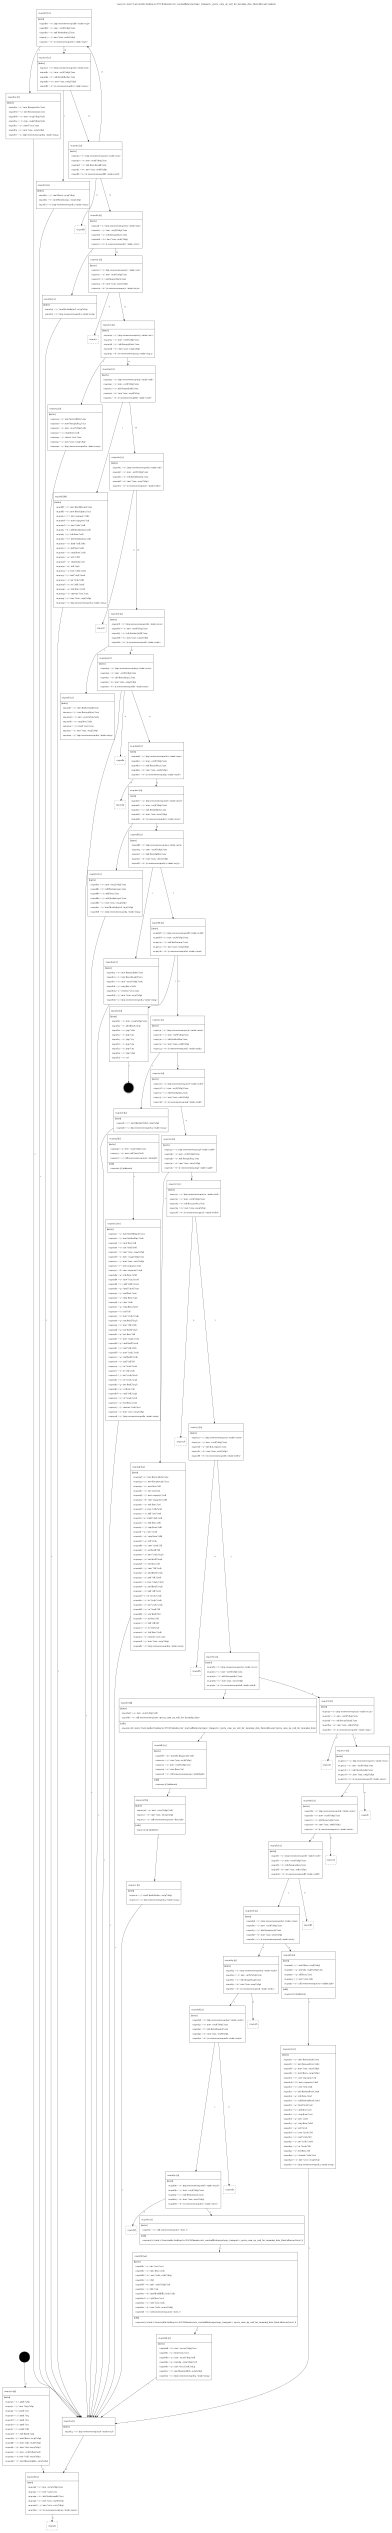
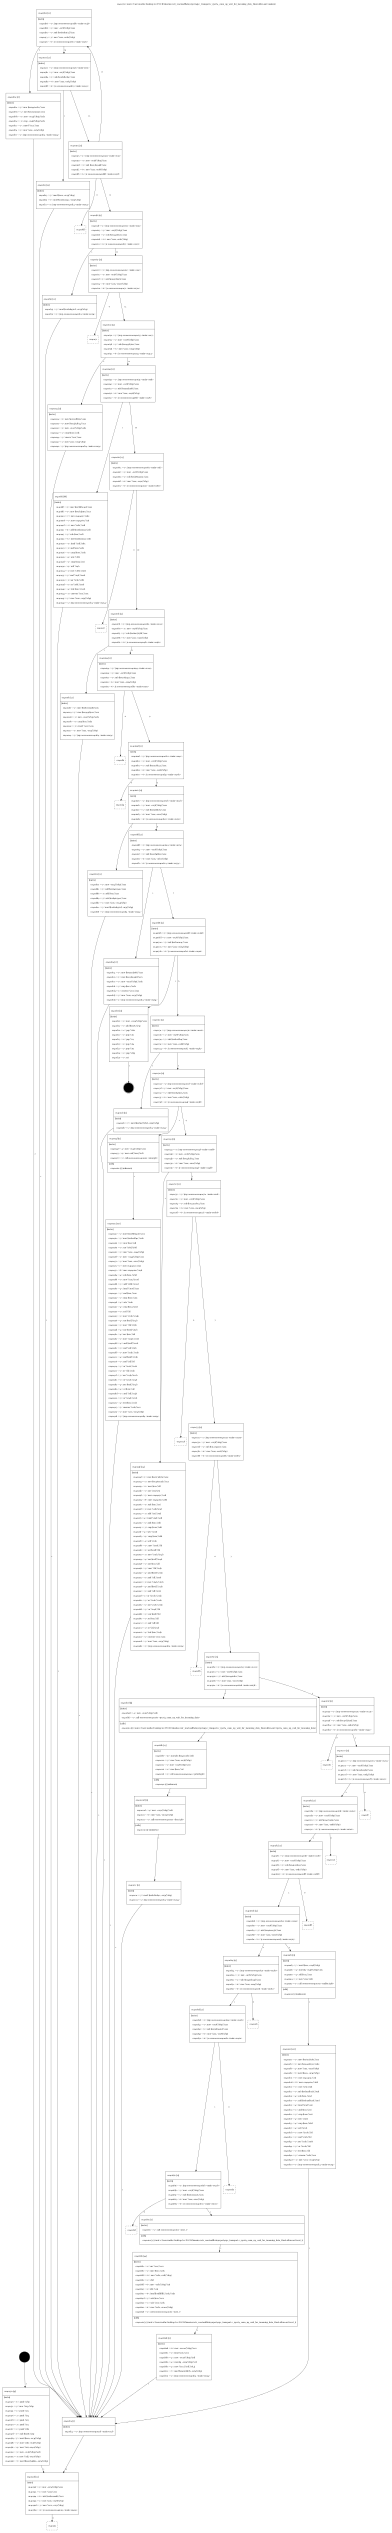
edge "0x40172a [25]" -> "0x40194f [13]": added, label "1"
edge "0x401694 [25]" -> "0x401fc4 [5]": now "0x4019fe [27]" -> "0x401fc4 [5]"
